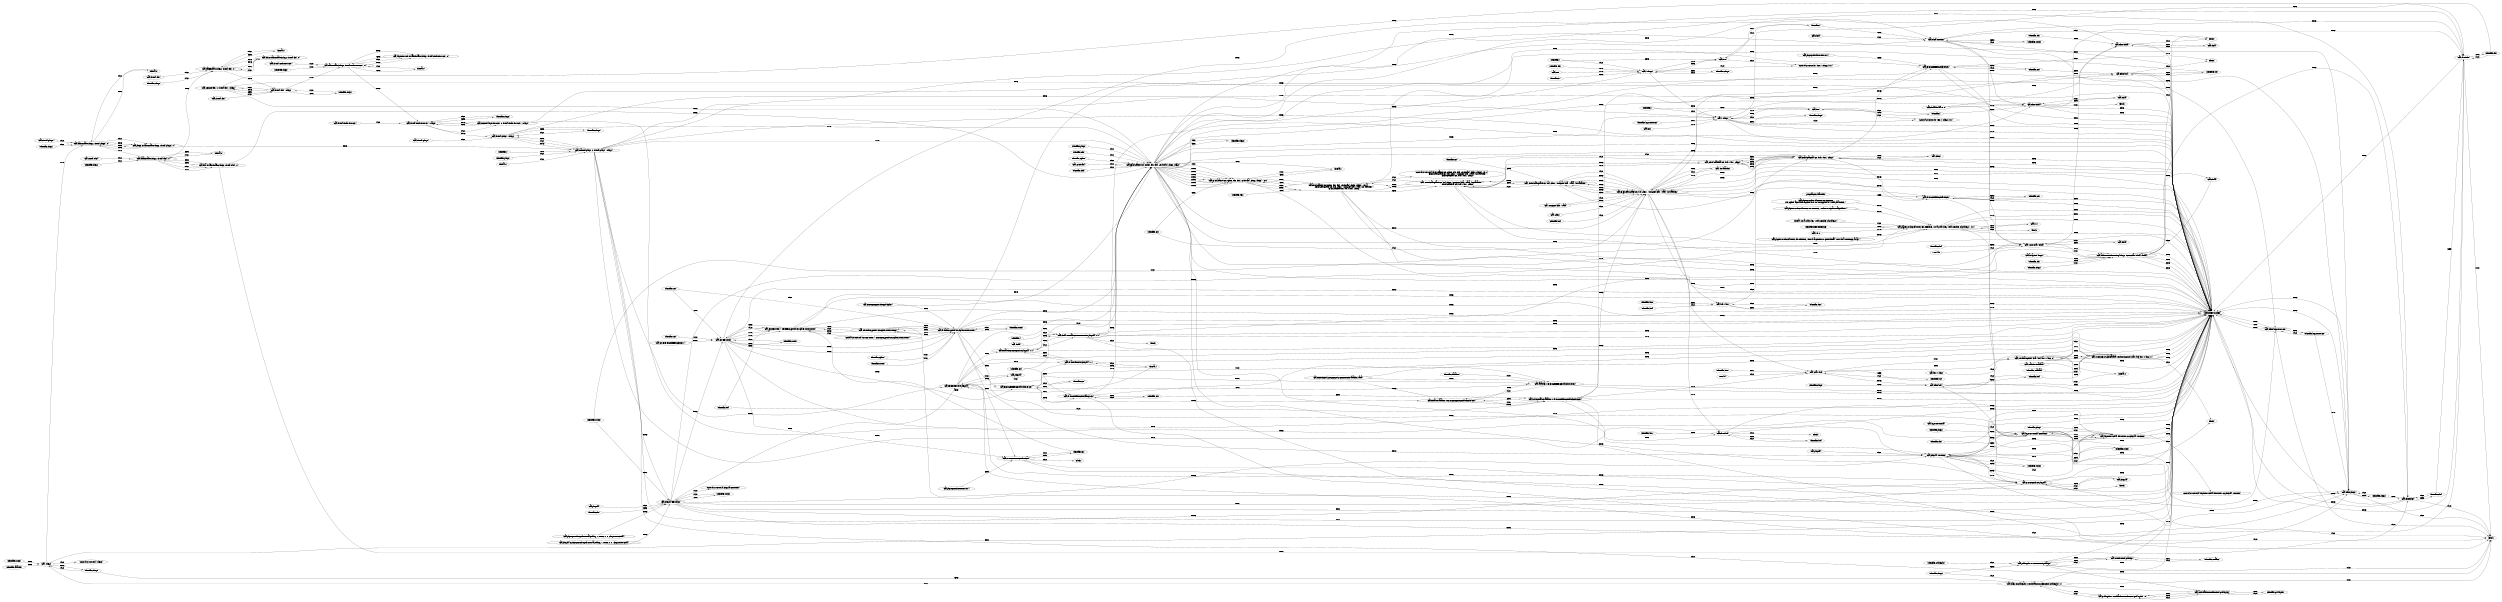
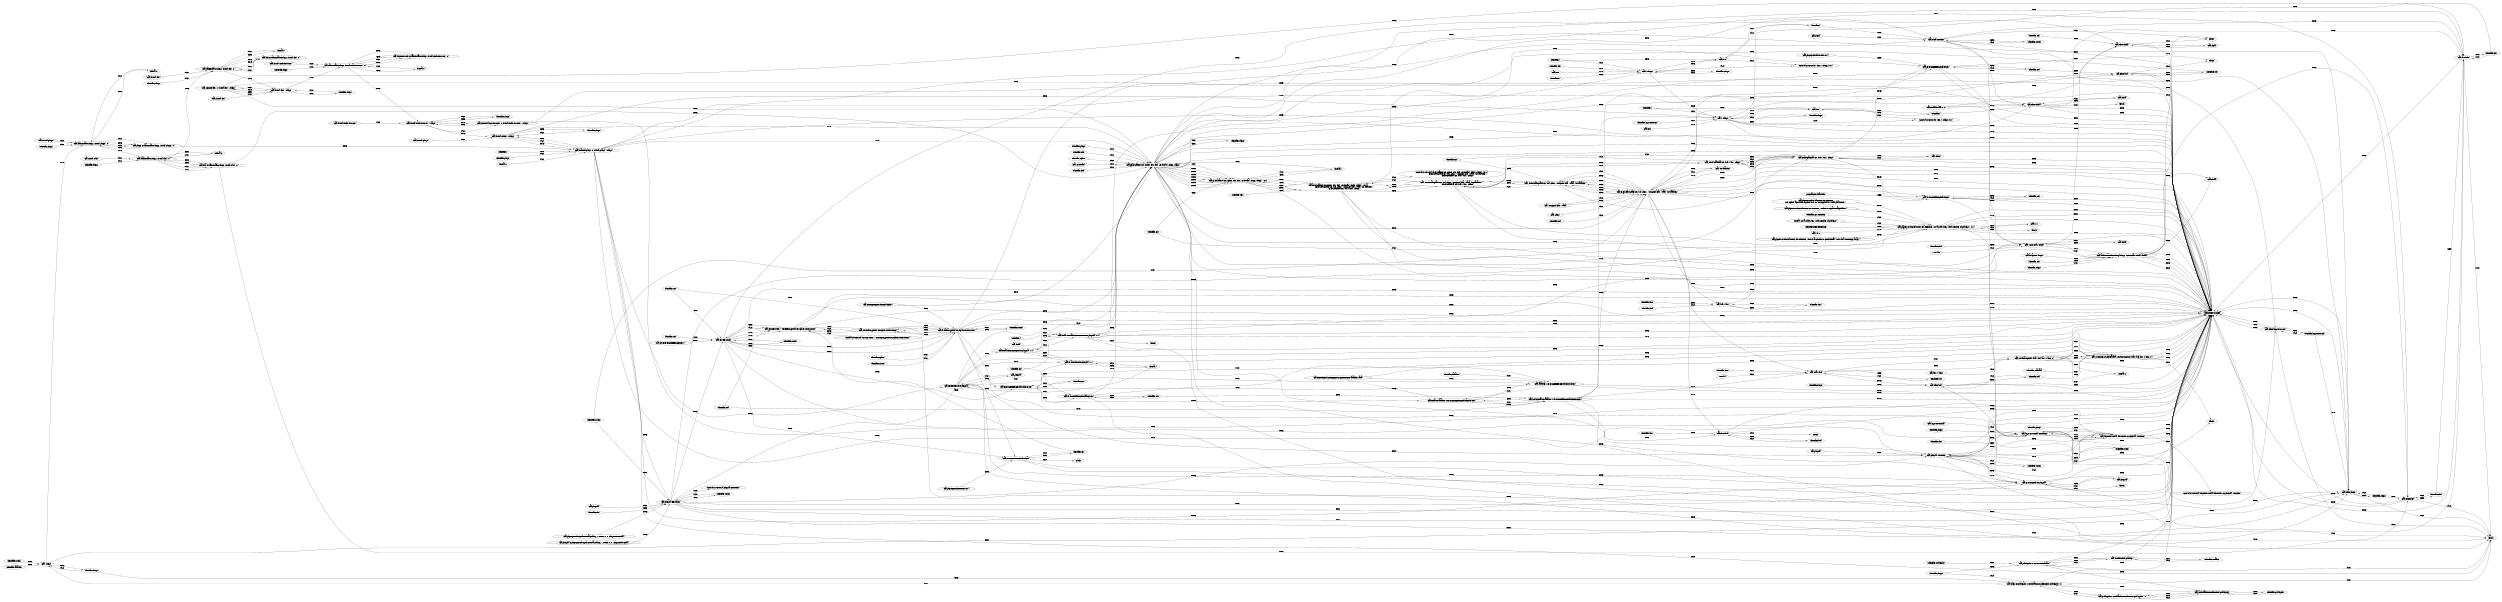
node "(Identifier,E_WARNING)": added
node "(Call,zval_dtor(sealdata))": removed
node "(ControlStructure,if (!nkeys))": removed
node "(Call,pubkeysht = Z_ARRVAL_P(pubkeys))": label "(Call,pubkeysht = Z_ARRVAL_P(pubkeys))" -> "(Call,pubkeysht = Z_ARRVAL_P(index))"
